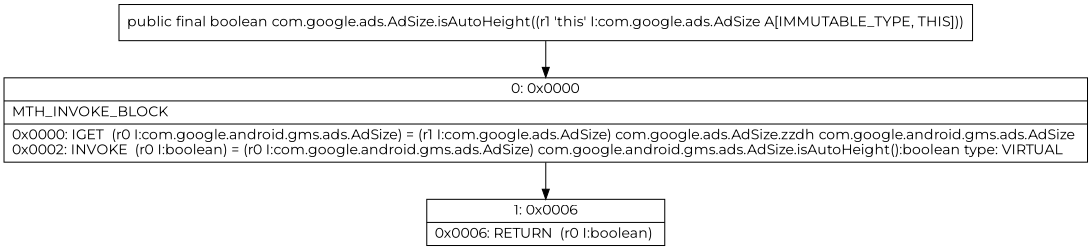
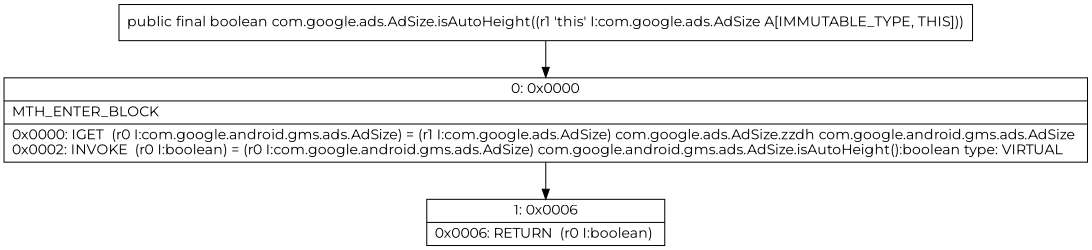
node "0: 0x0000": text "MTH_INVOKE_BLOCK" -> "MTH_ENTER_BLOCK"
